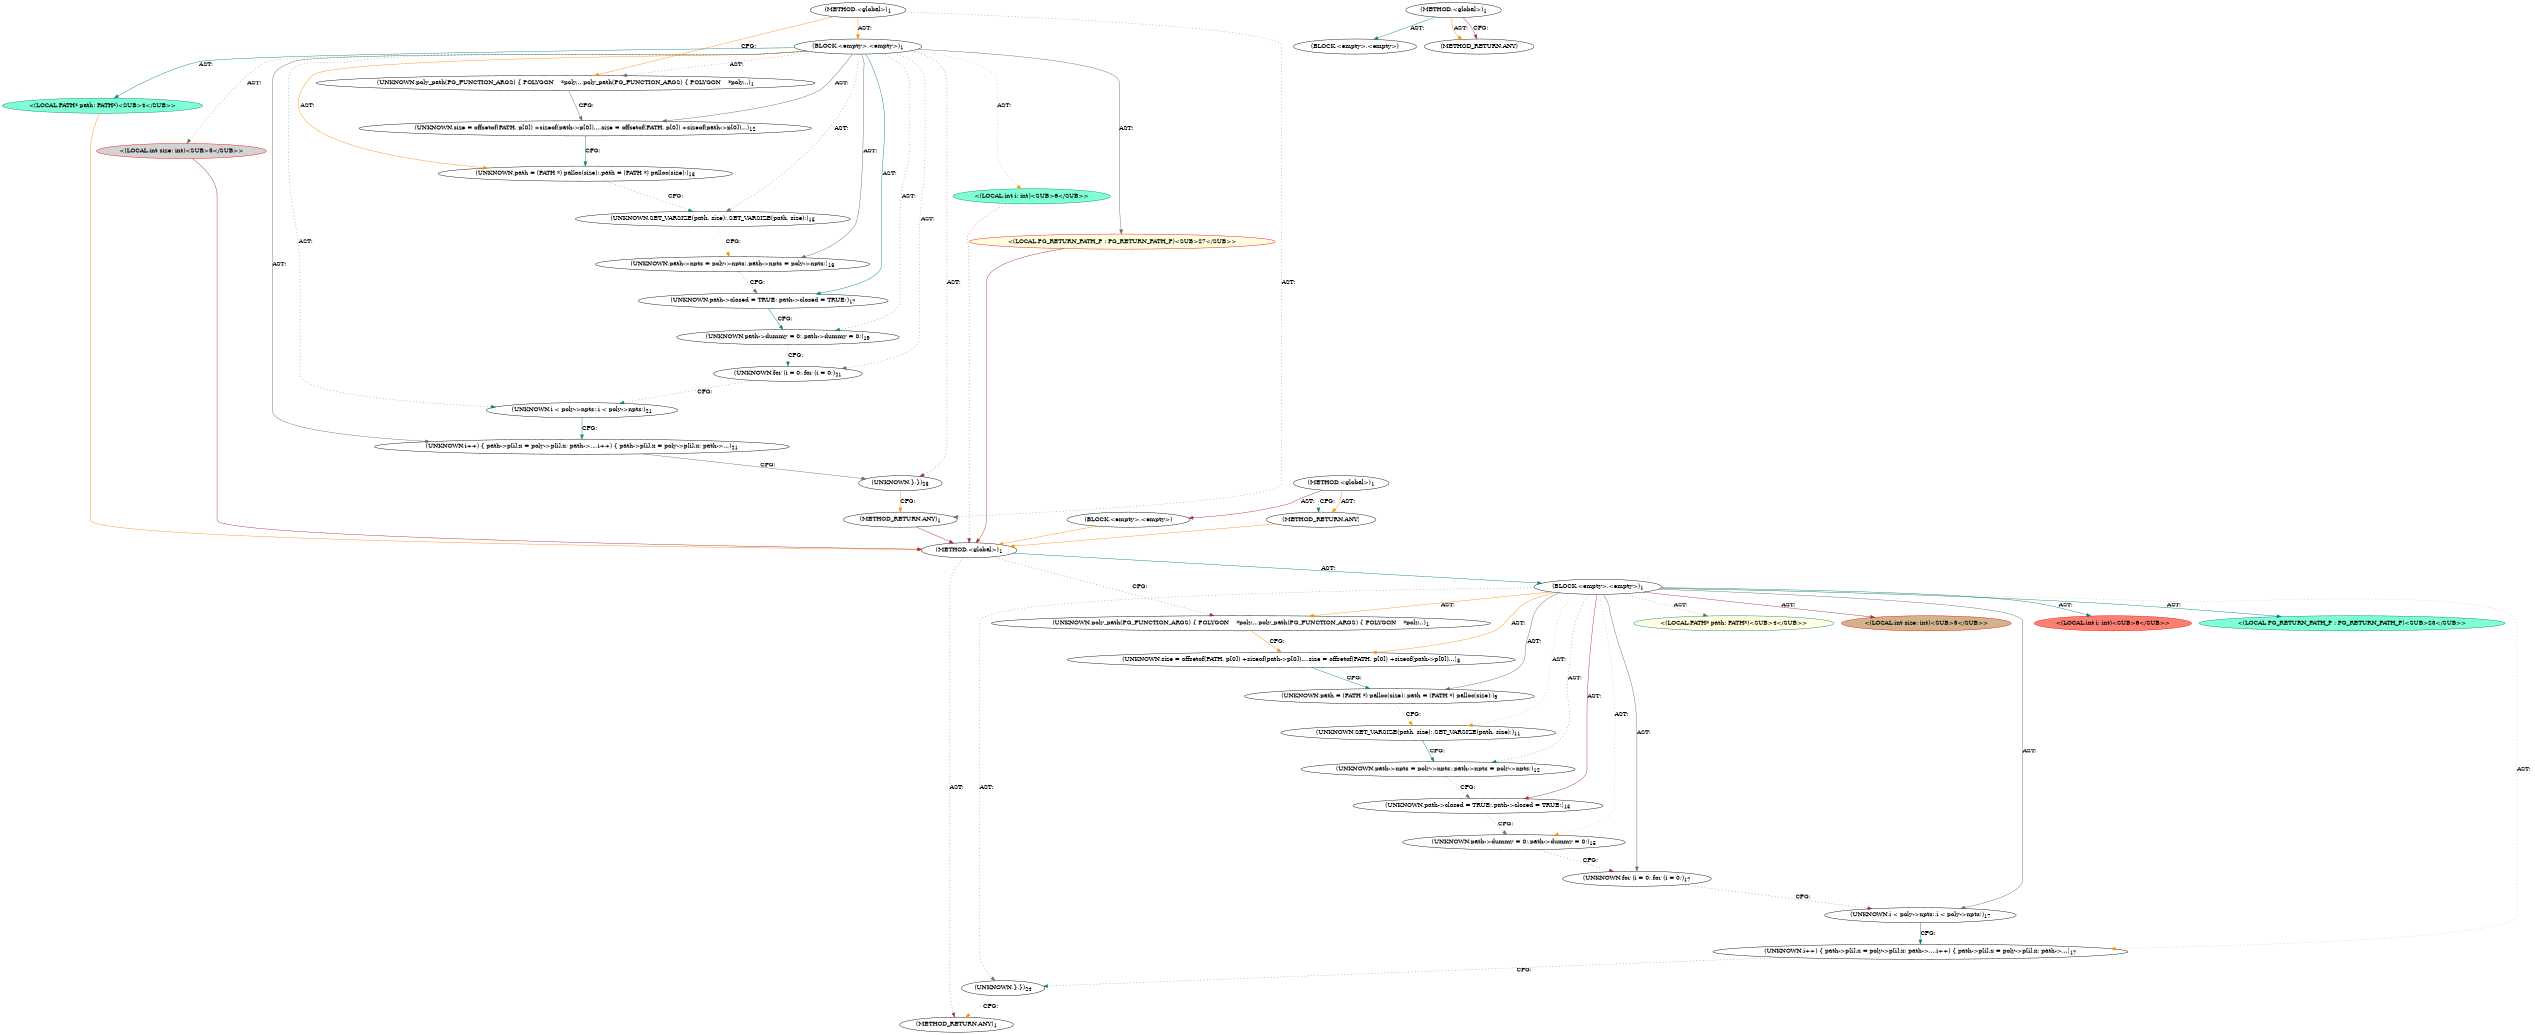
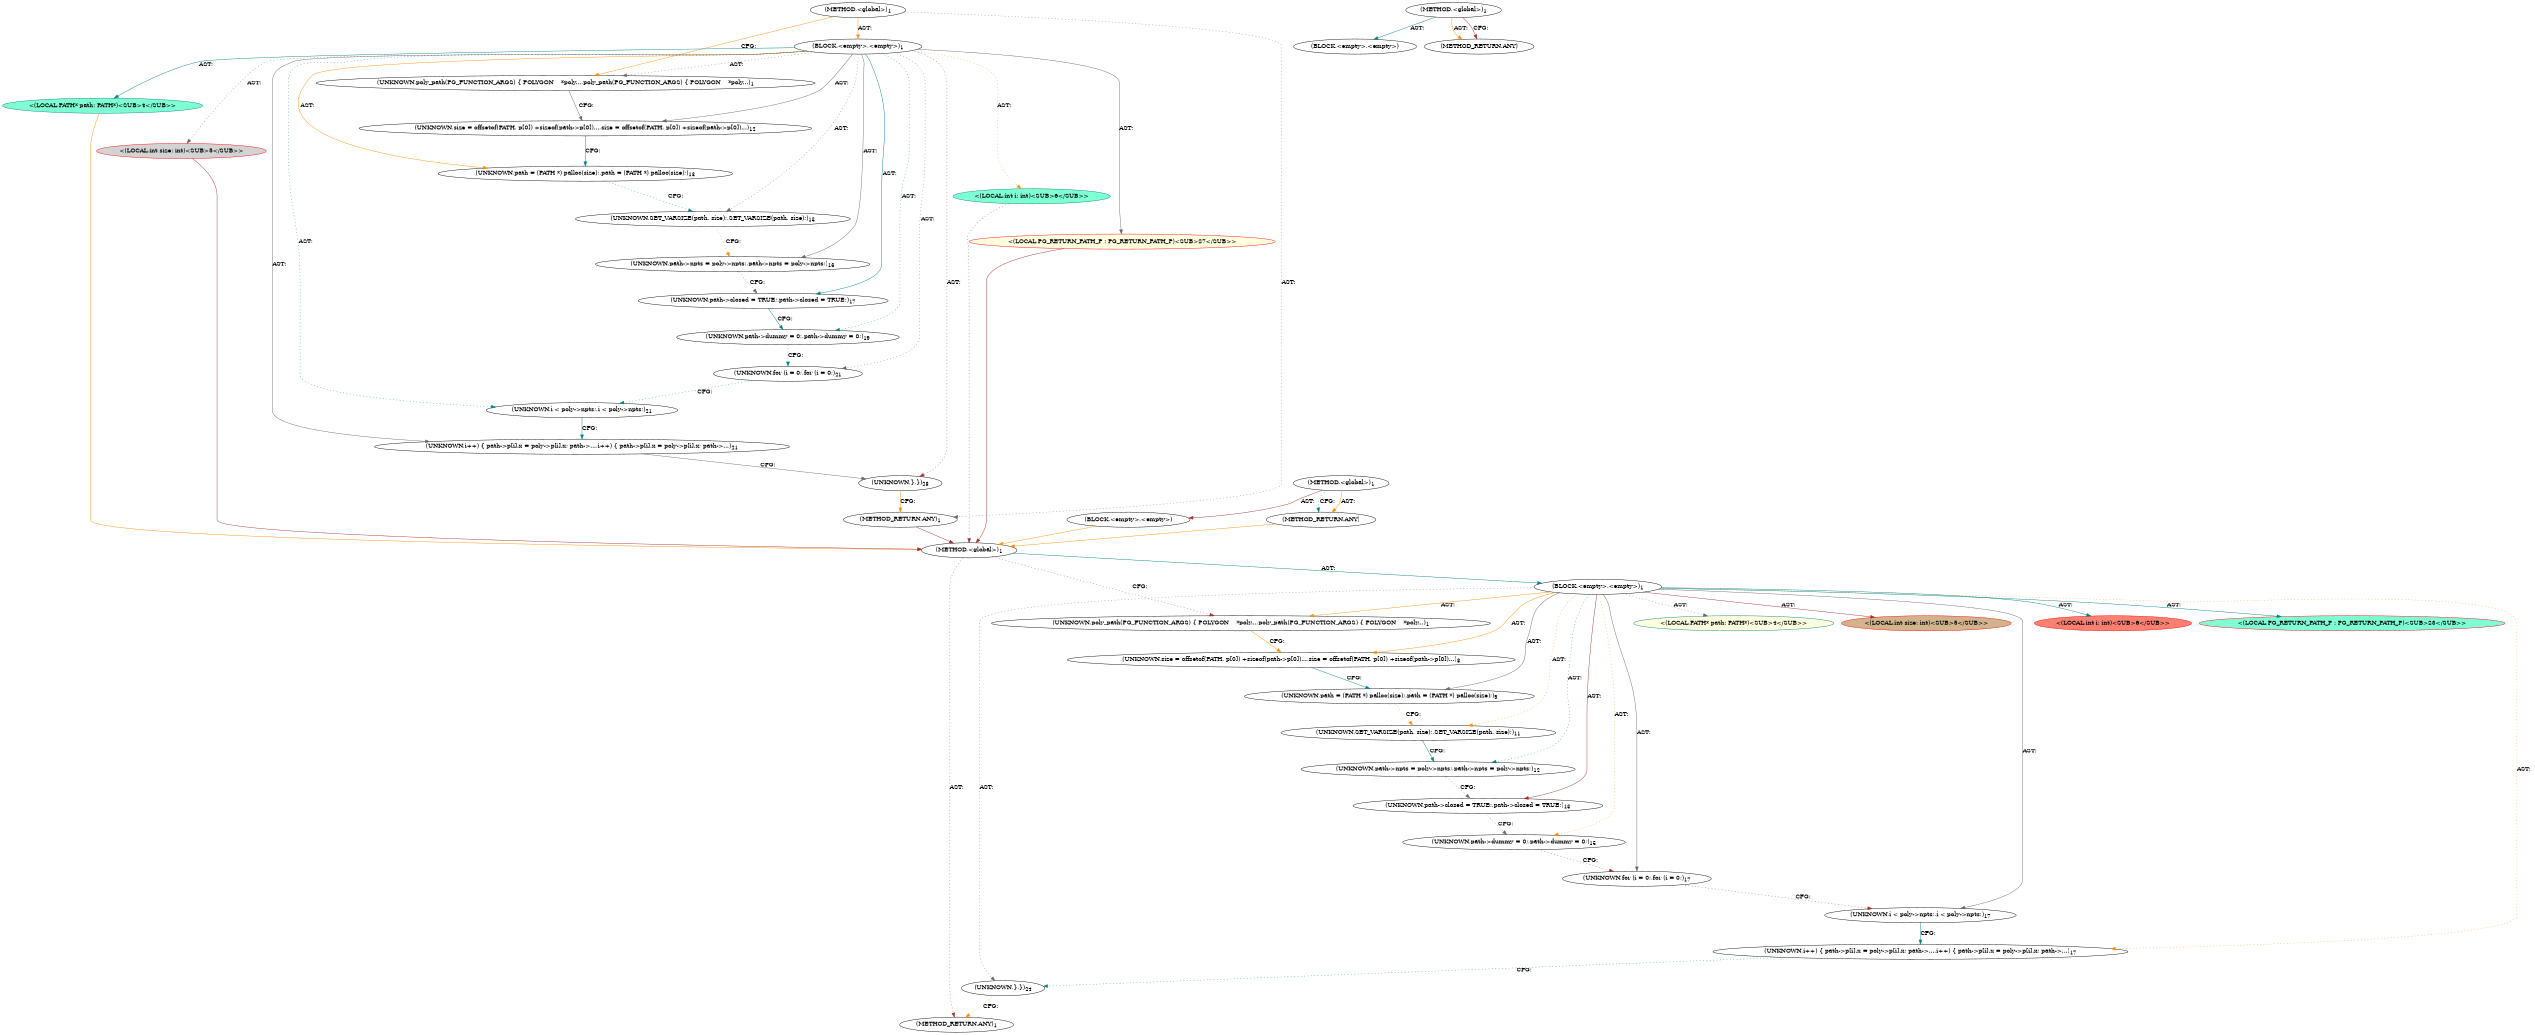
node "<(LOCAL,PG_RETURN_PATH_P : PG_RETURN_PATH_P)<SUB>23</SUB>>": color teal -> red
